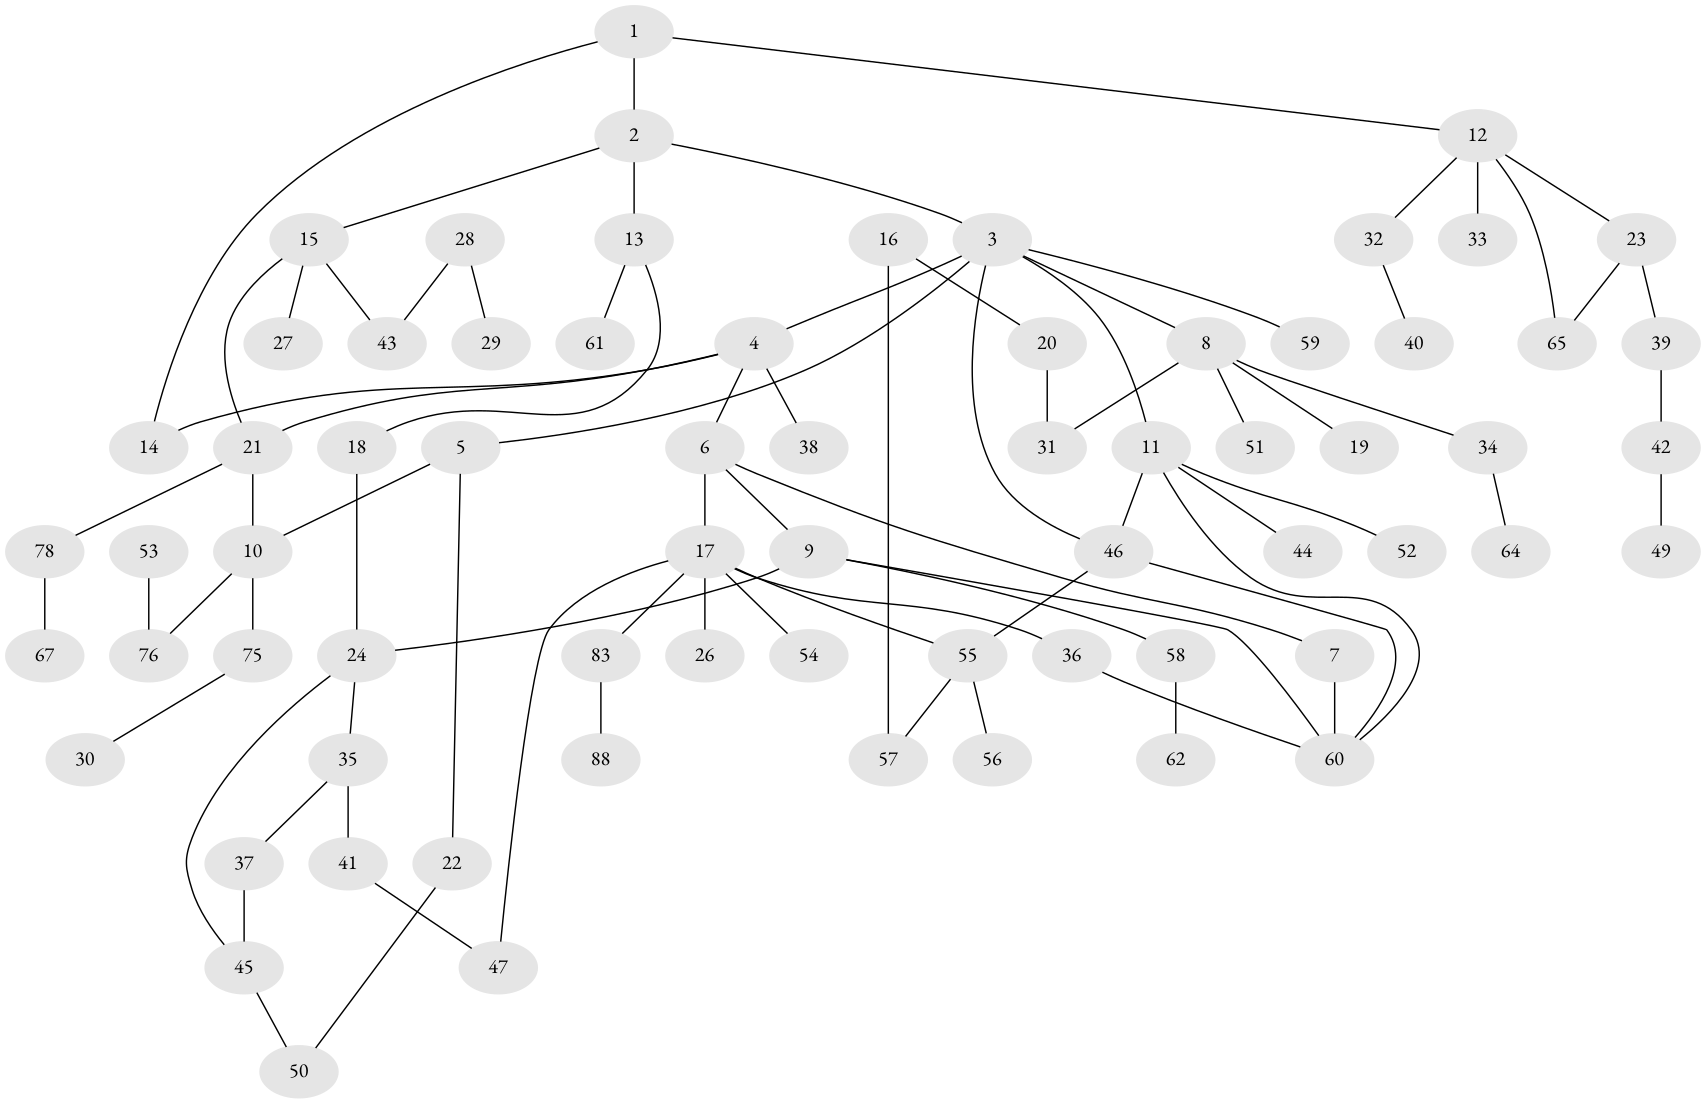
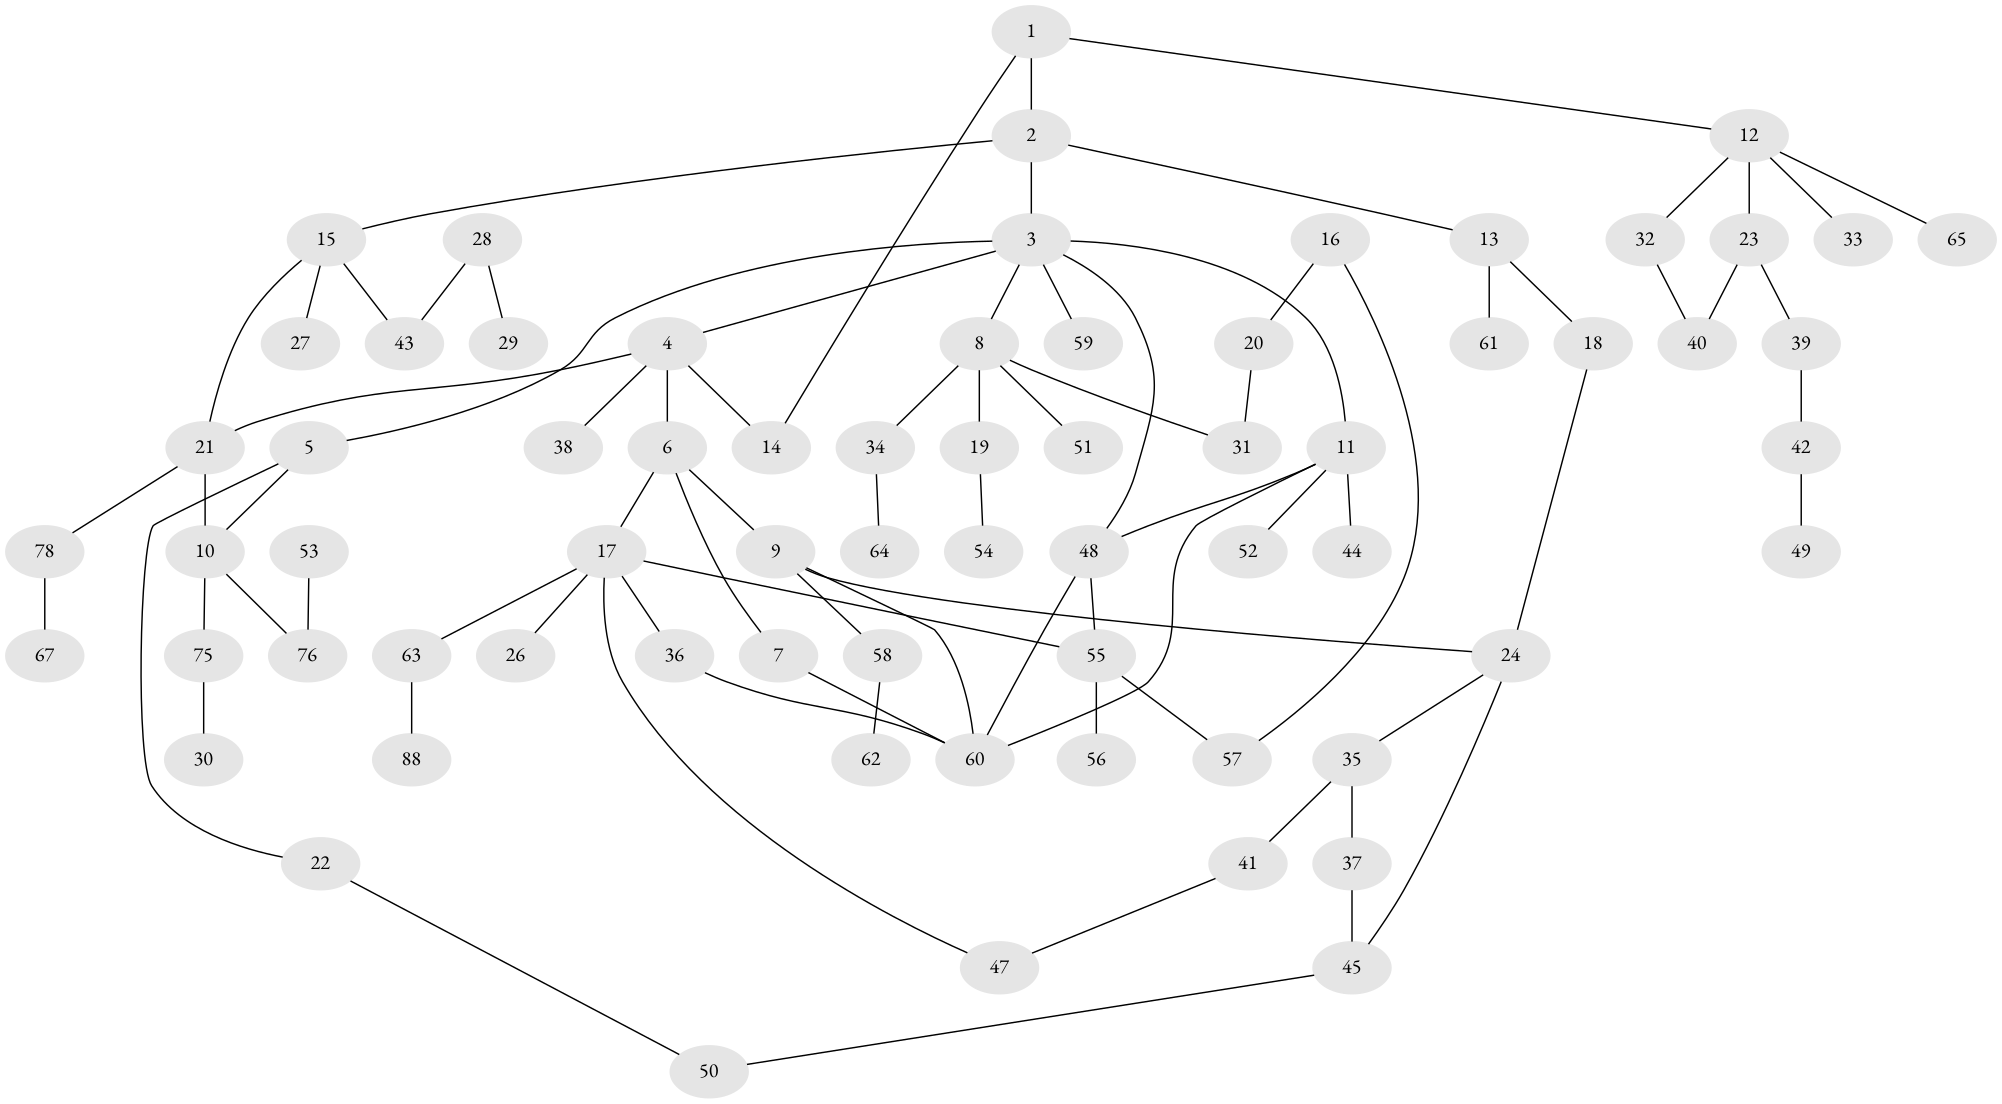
edge "23" -- "65": now "23" -- "40"
node "46": label "46" -> "48"
edge "17" -- "54": now "19" -- "54"
node "83": label "83" -> "63"
